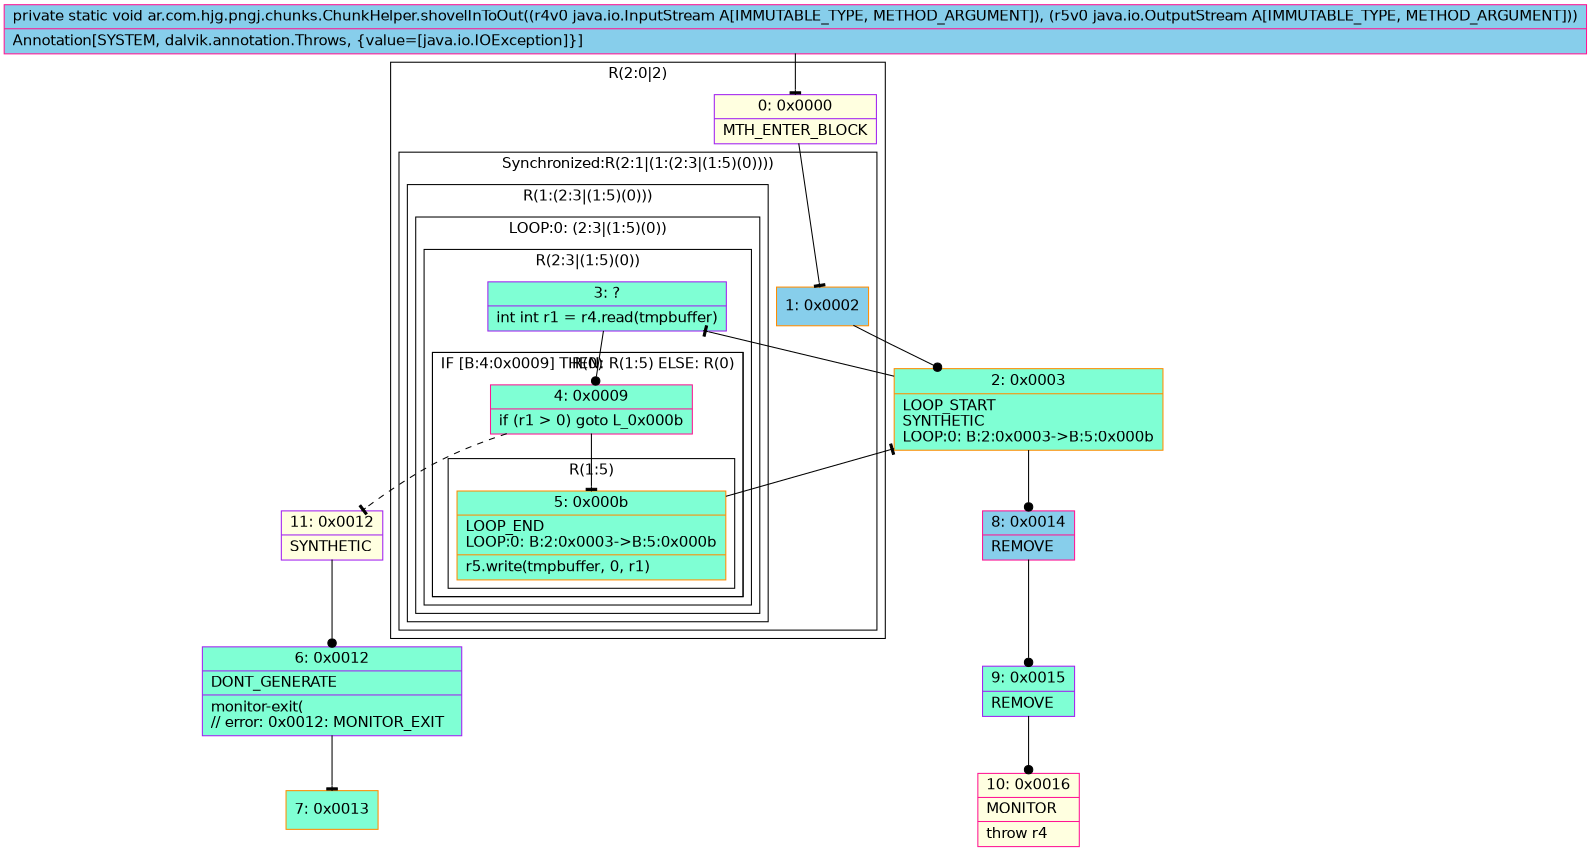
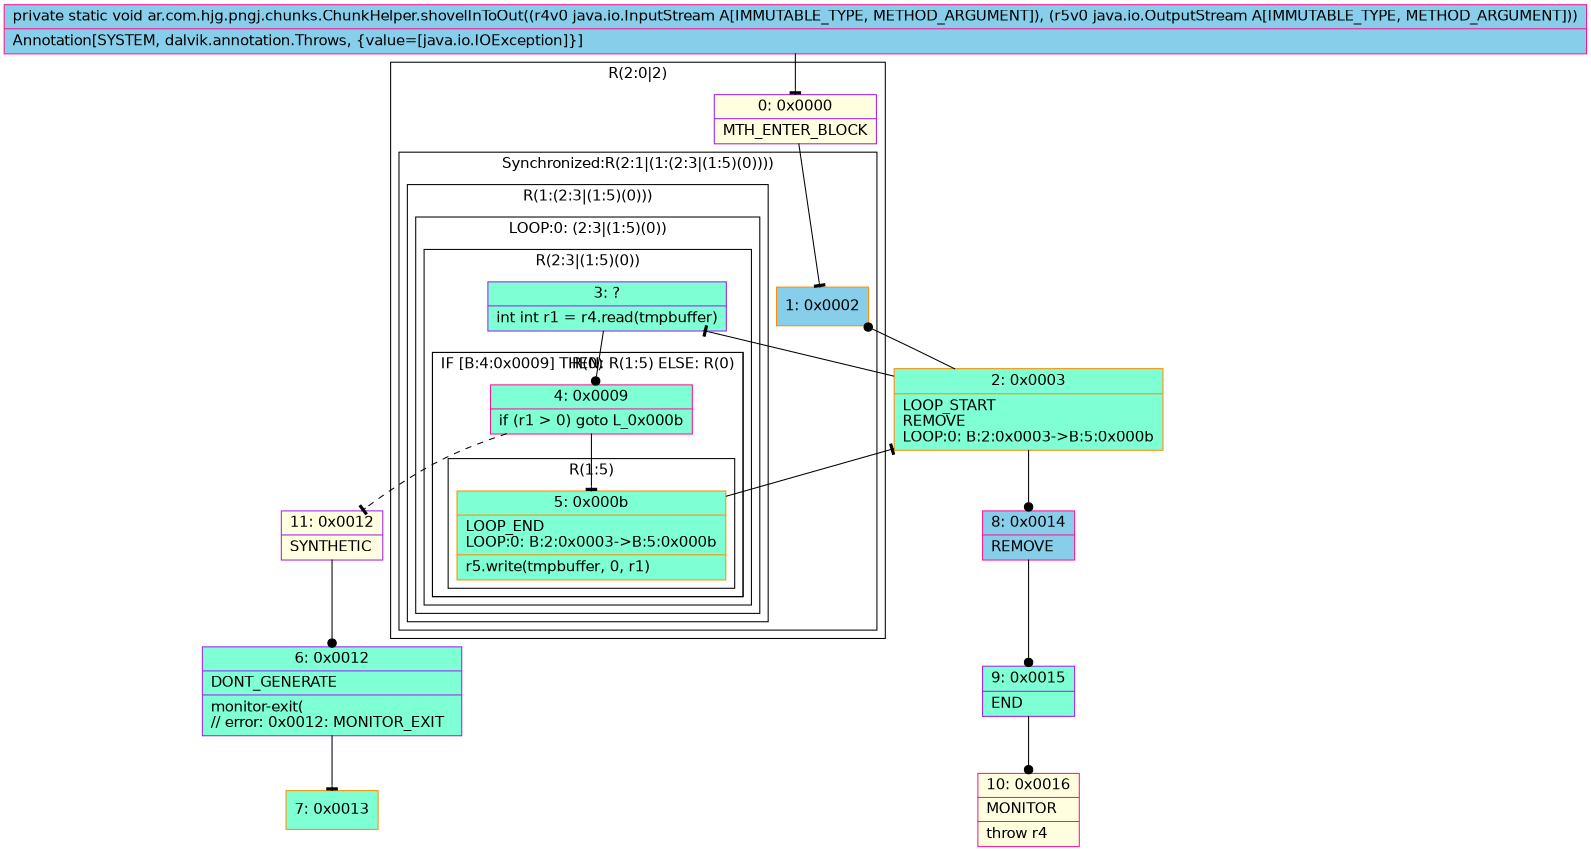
edge "1: 0x0002" -> "2: 0x0003": reversed
node "2: 0x0003": text "SYNTHETIC" -> "REMOVE"
node "9: 0x0015": text "REMOVE" -> "END"
